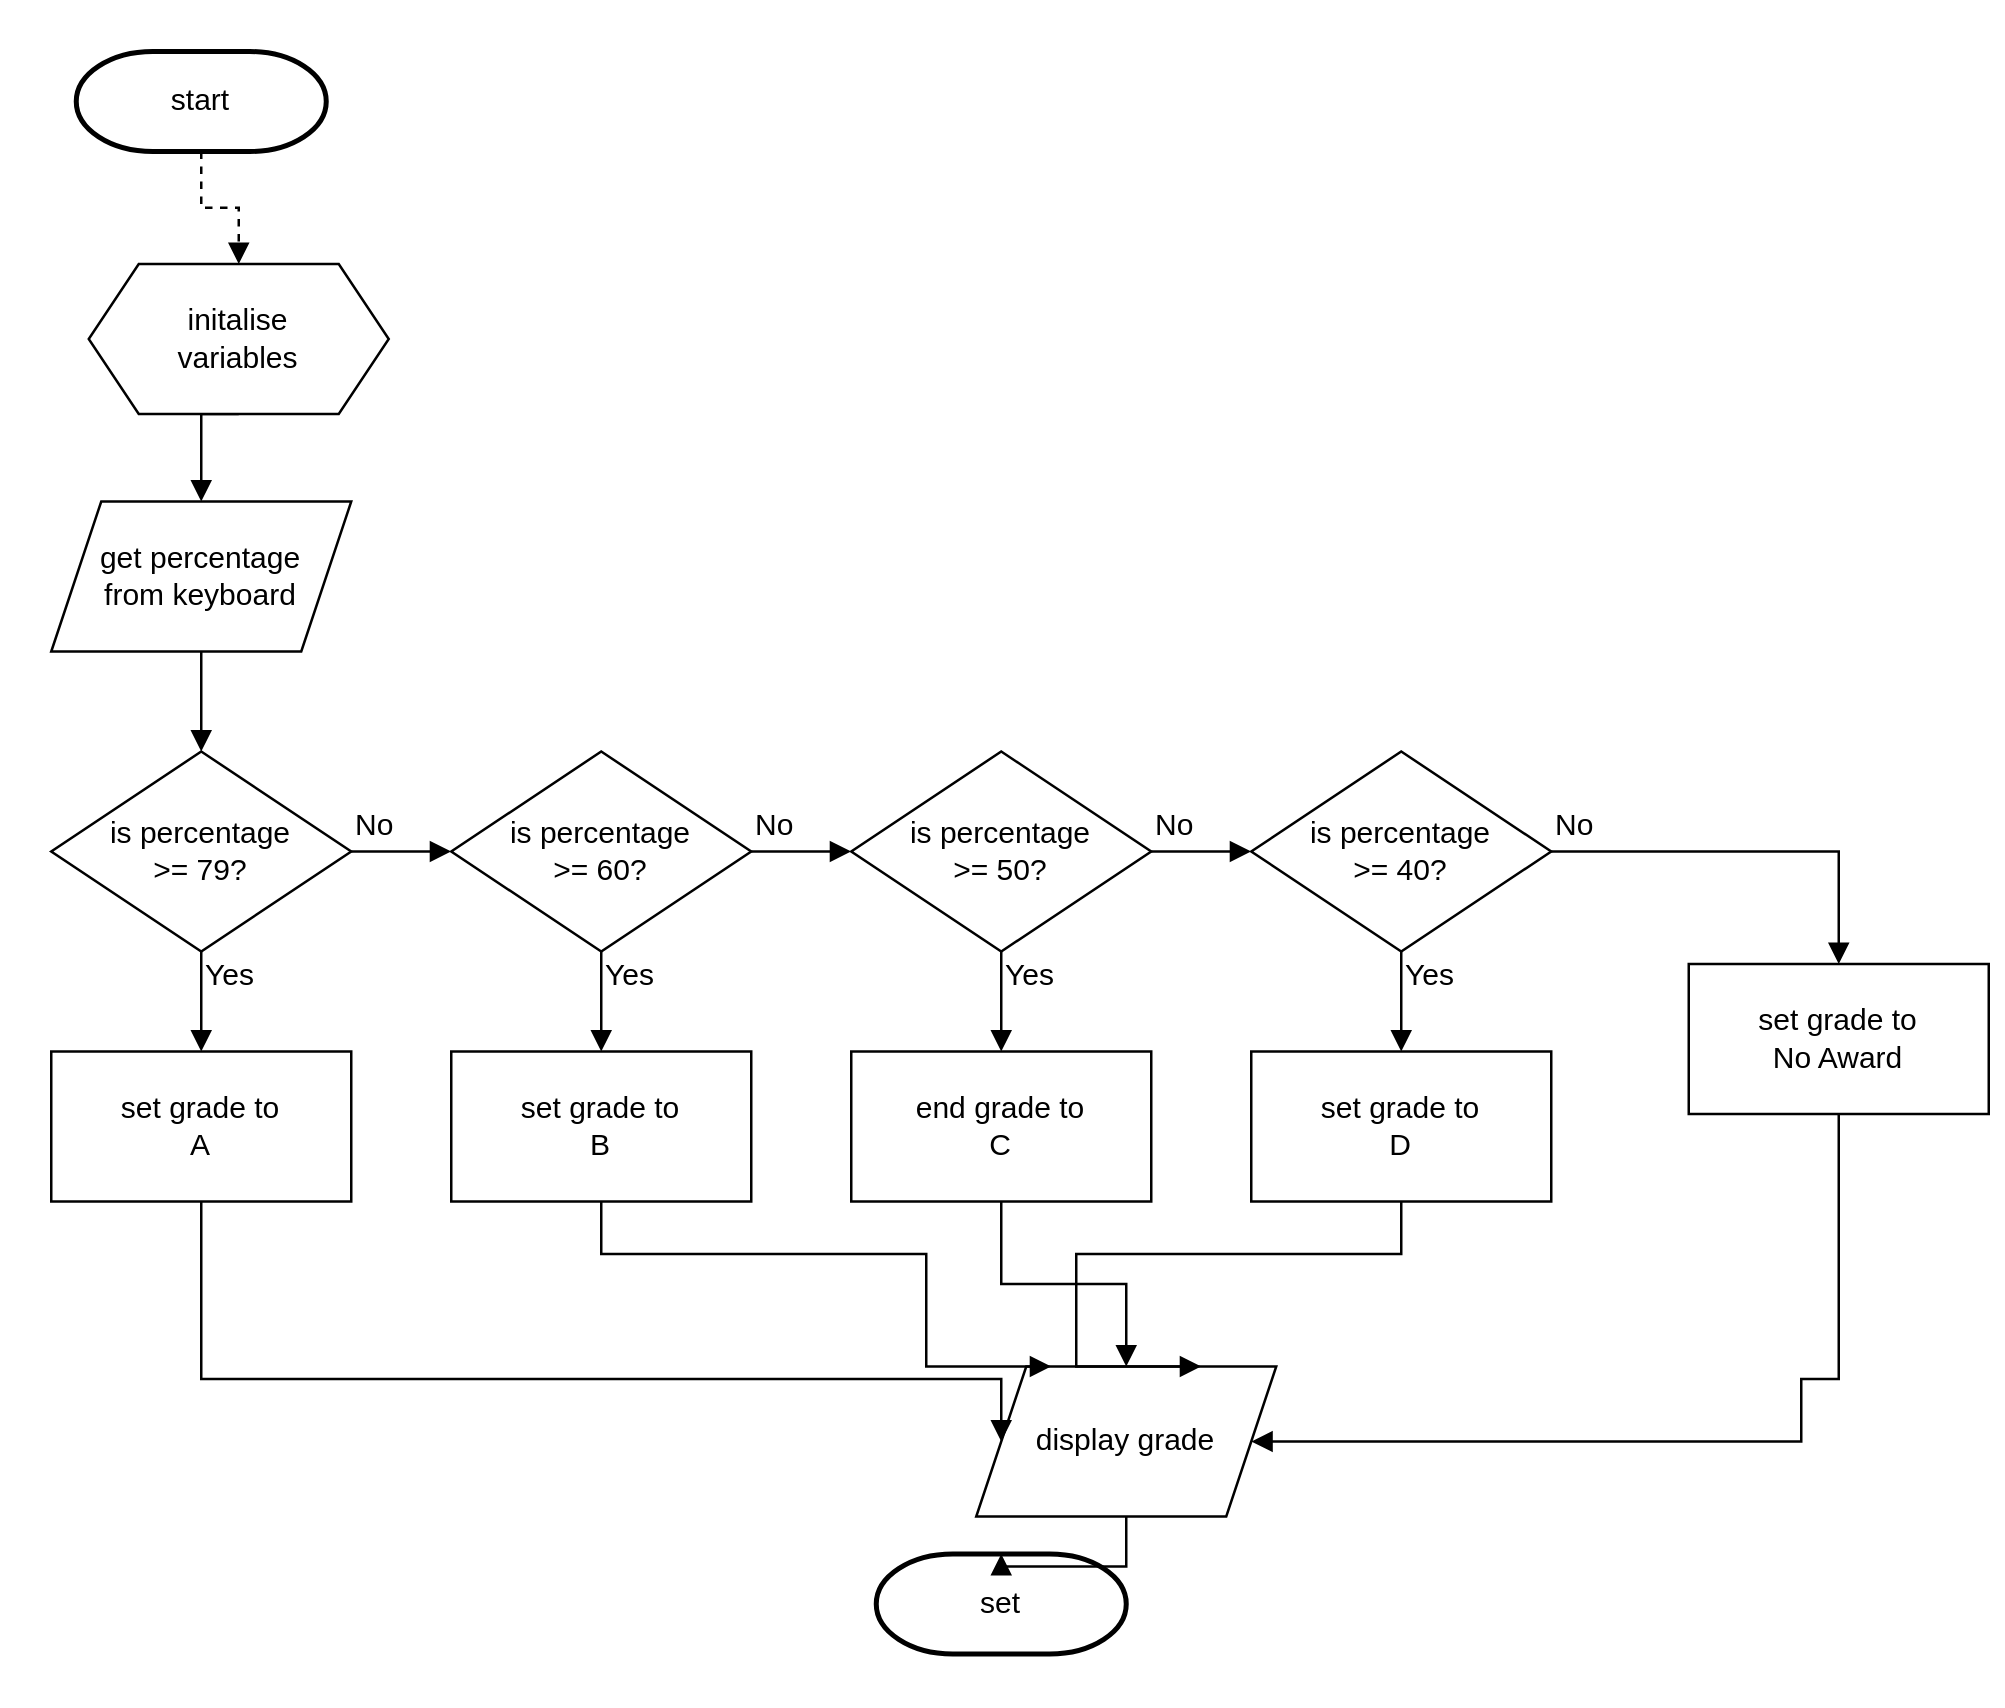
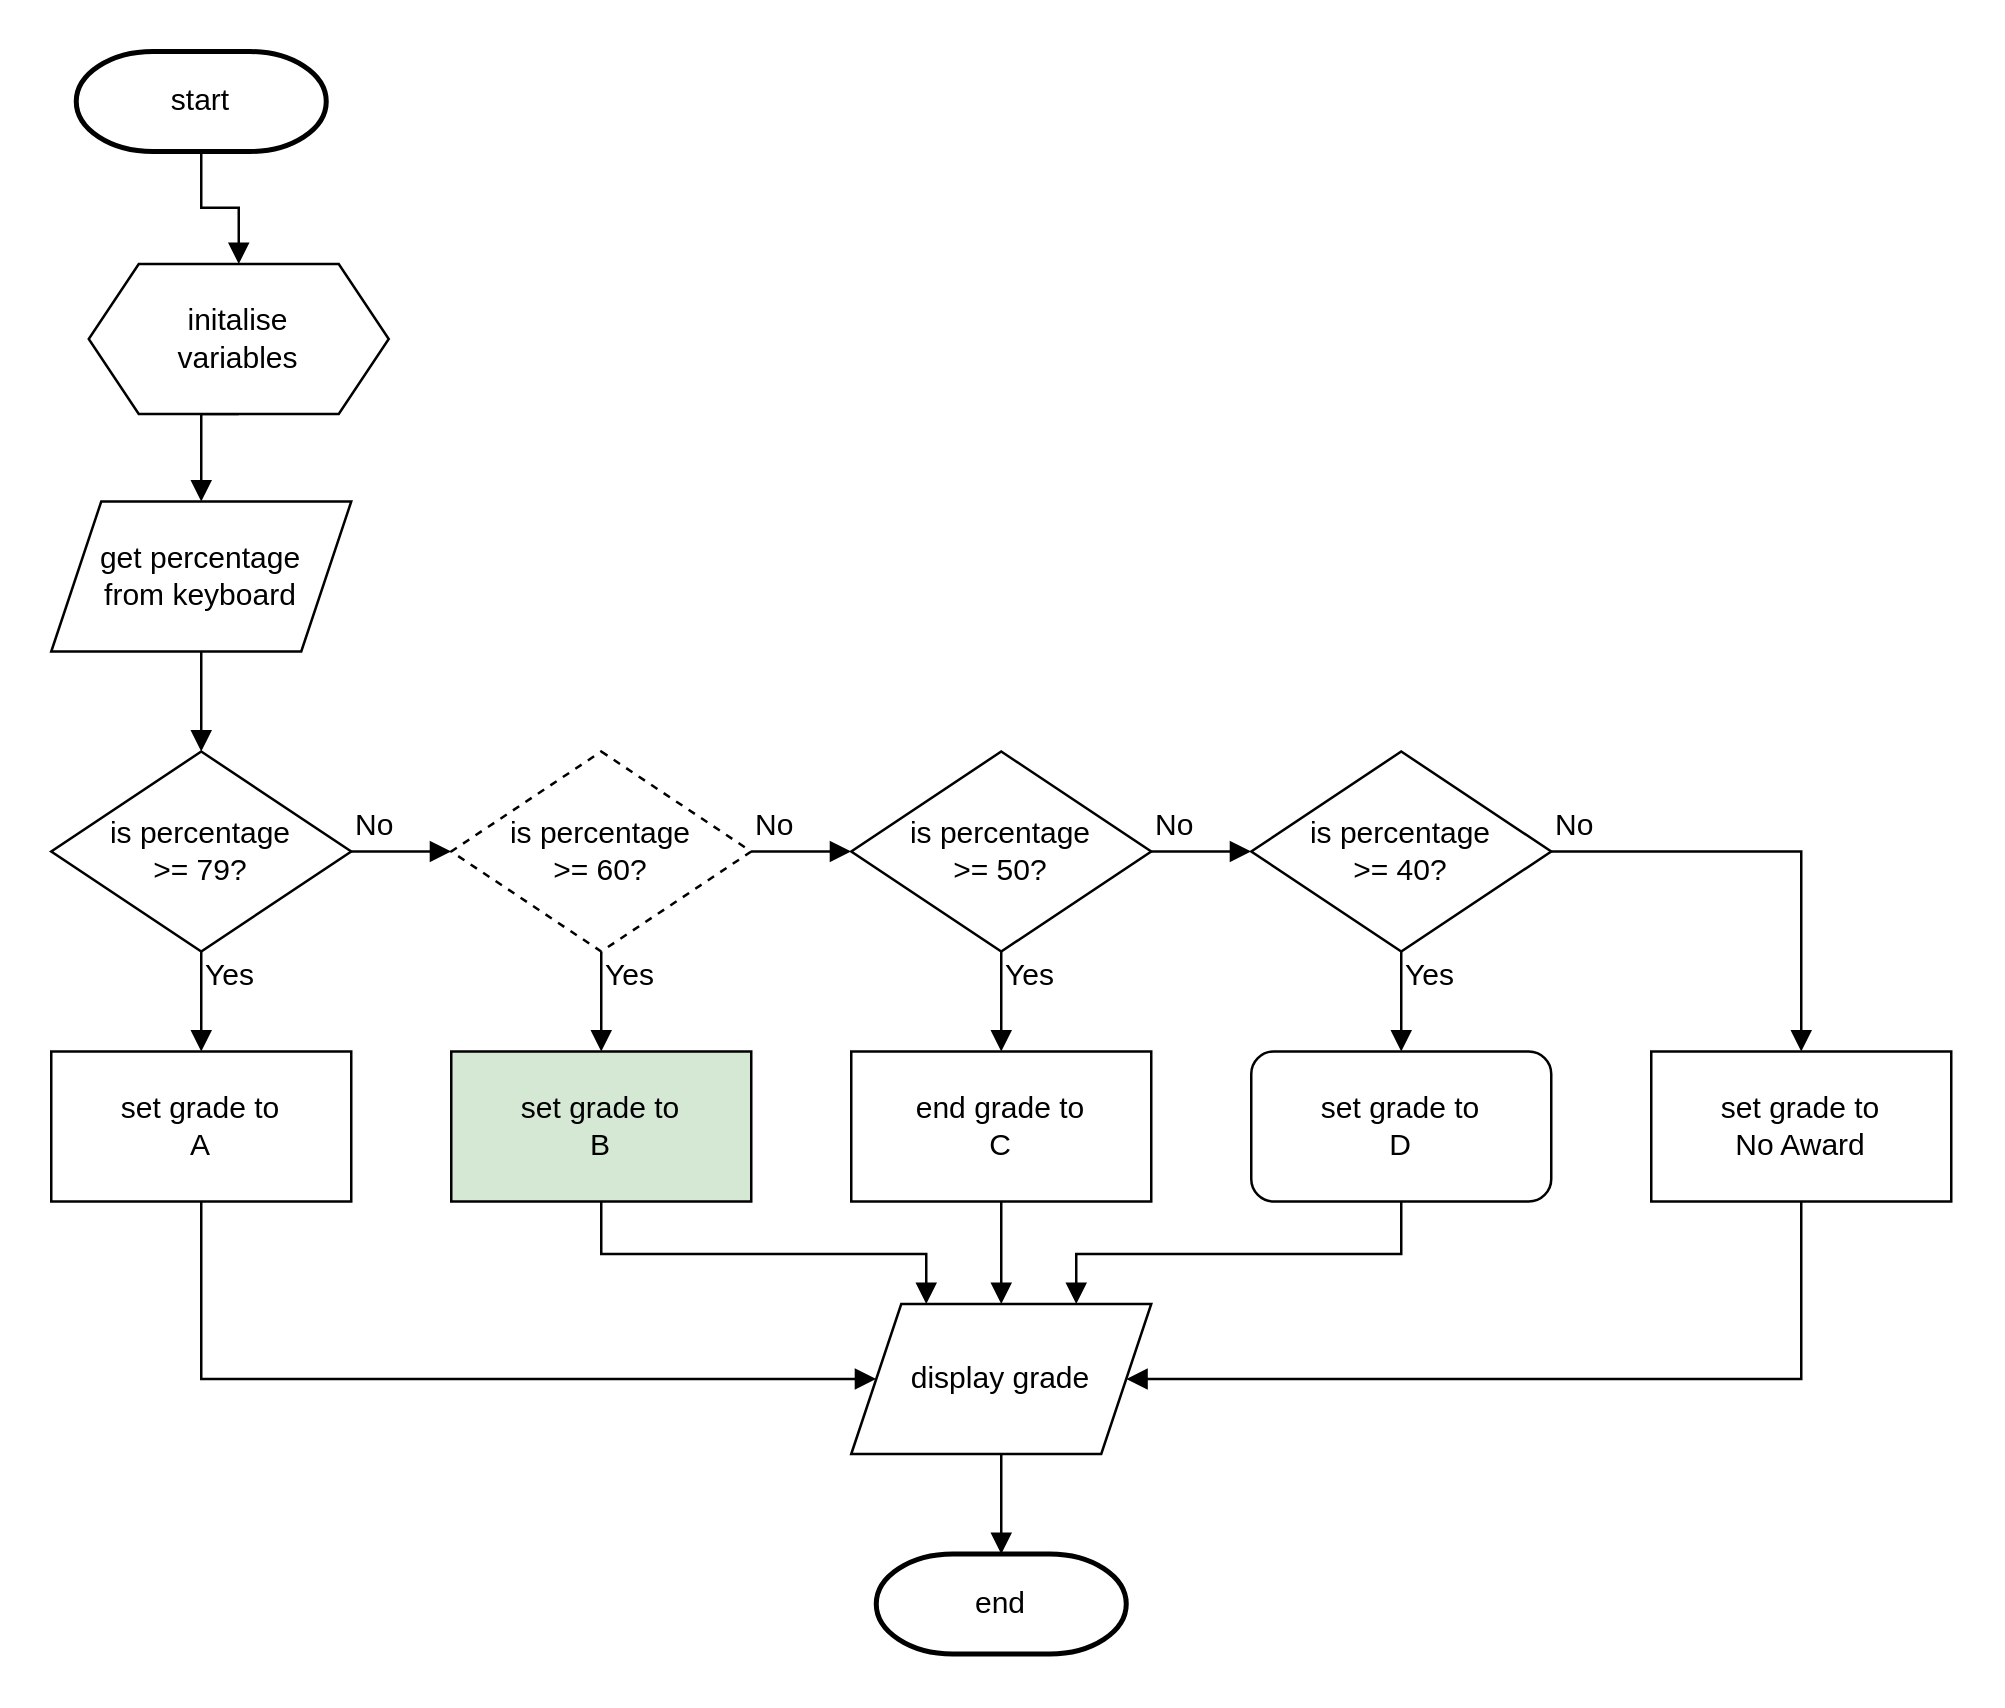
edge "start" -> "initalise variables": style dashed -> solid
node "is percentage >= 60?": style solid -> dashed
node "set grade to No Award": moved (1839, 1039) -> (1801, 1126)
node "set grade to B": fillcolor #ffffff -> #d5e8d4
node "set grade to D": shape rectangle -> rounded rectangle
node "display grade": moved (1126, 1441) -> (1001, 1379)
node "set": label "set" -> "end"
